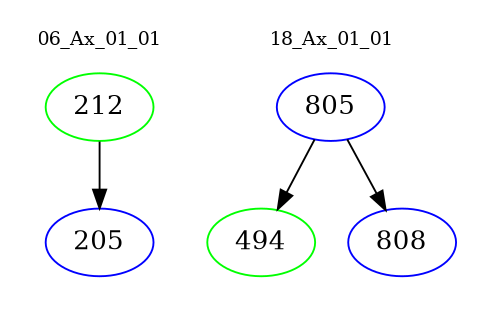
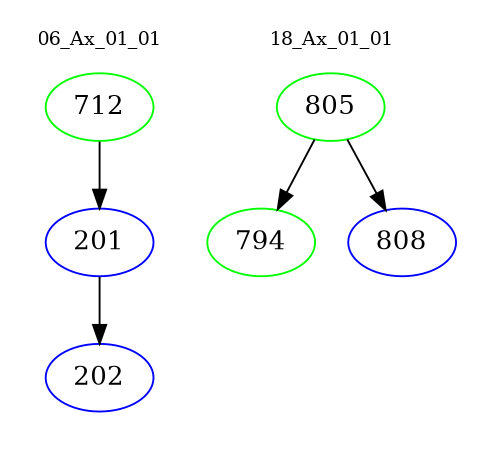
node "212": label "212" -> "712"
node "805": color blue -> green
node "205": label "205" -> "201"
node "494": label "494" -> "794"
node "202": added
